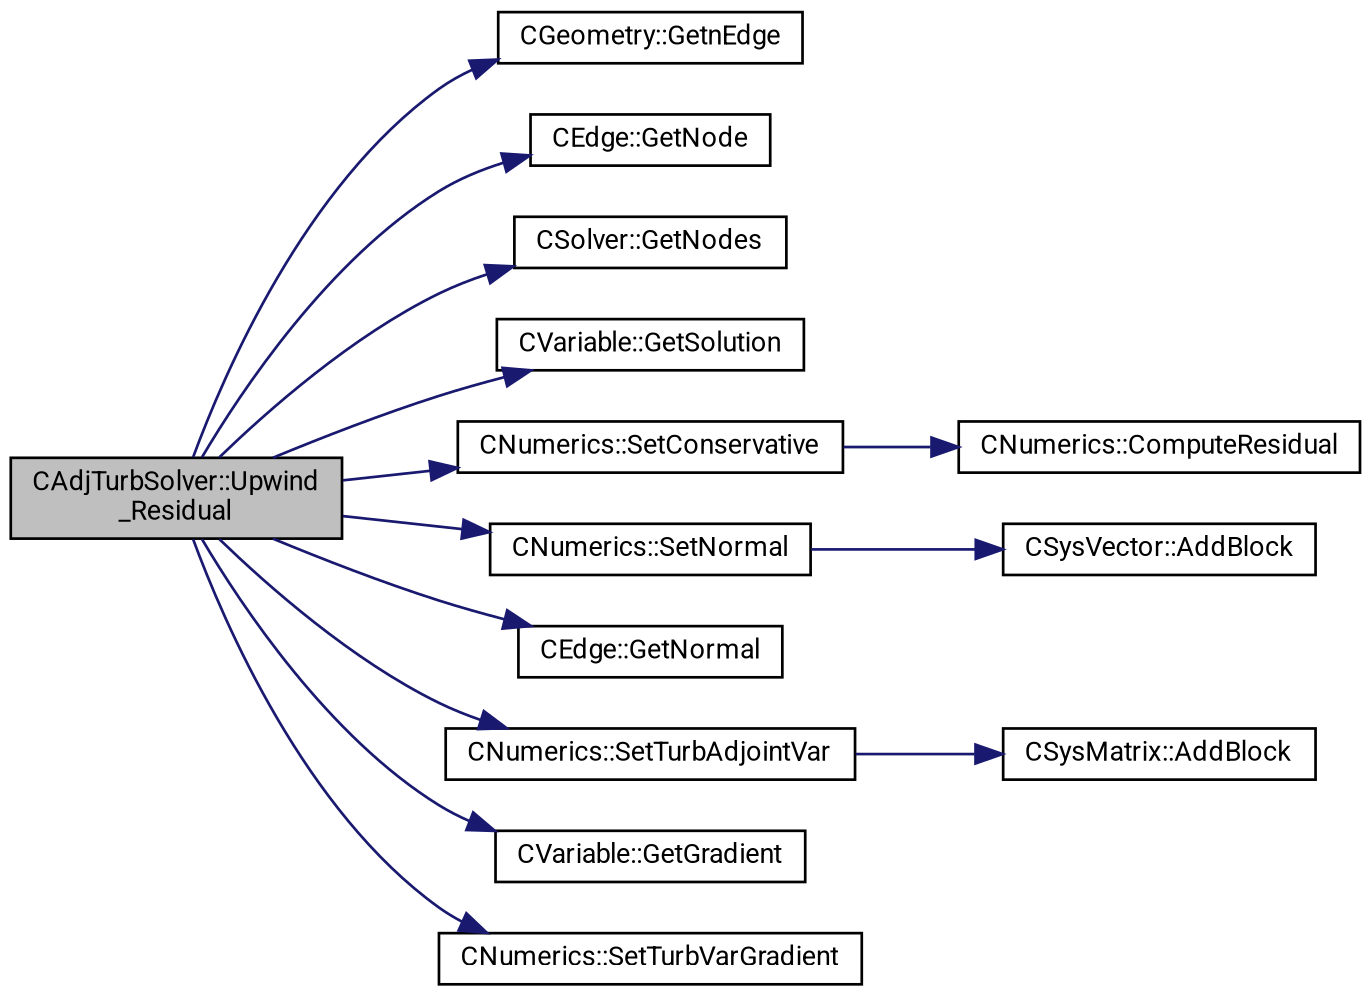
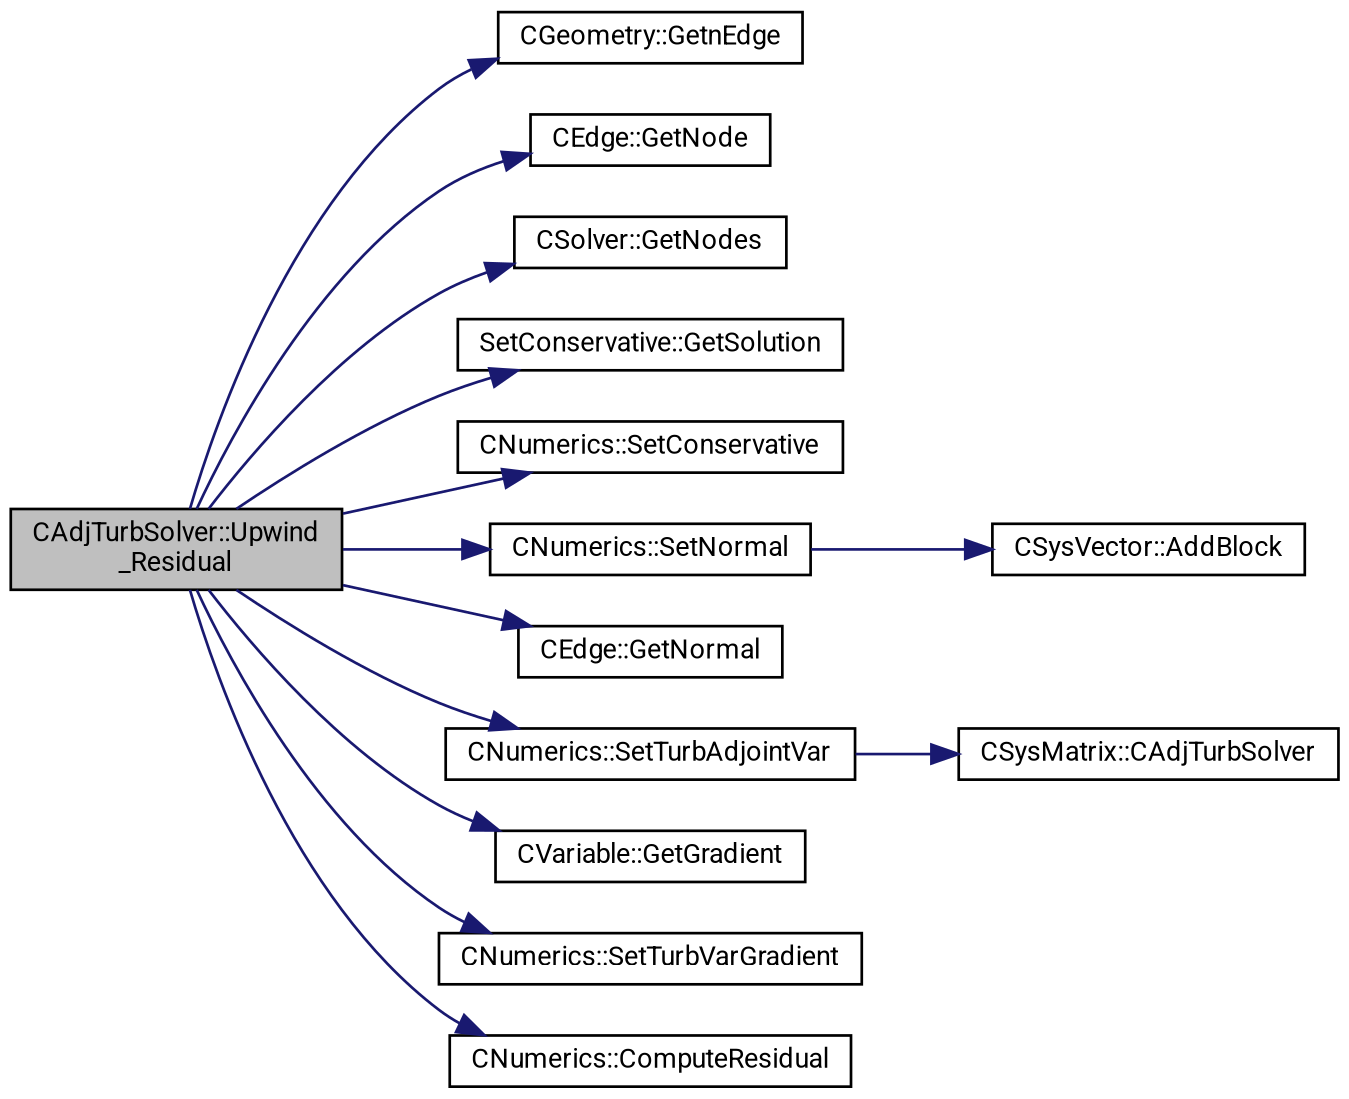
node "CVariable::GetSolution": label "CVariable::GetSolution" -> "SetConservative::GetSolution"
edge "CNumerics::SetConservative" -> "CNumerics::ComputeResidual": now "CAdjTurbSolver::Upwind _Residual" -> "CNumerics::ComputeResidual"
node "CSysMatrix::AddBlock": label "CSysMatrix::AddBlock" -> "CSysMatrix::CAdjTurbSolver"
